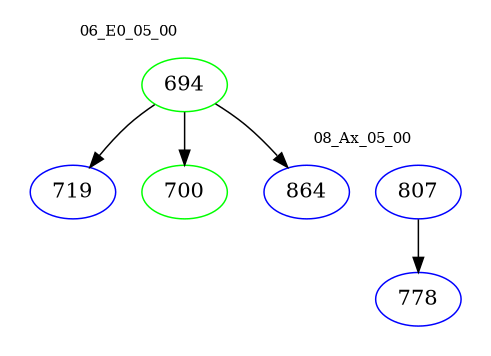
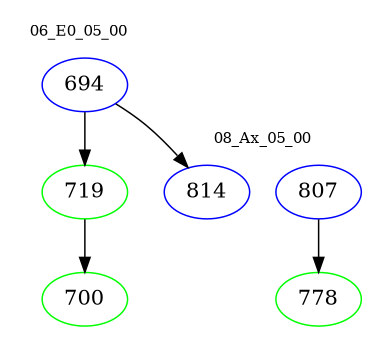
node "694": color green -> blue
edge "694" -> "700": now "719" -> "700"
node "719": color blue -> green
node "864": label "864" -> "814"
node "778": color blue -> green
